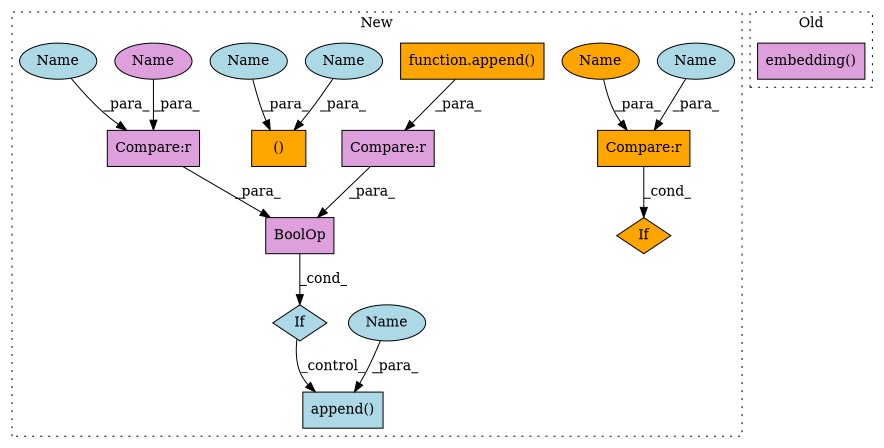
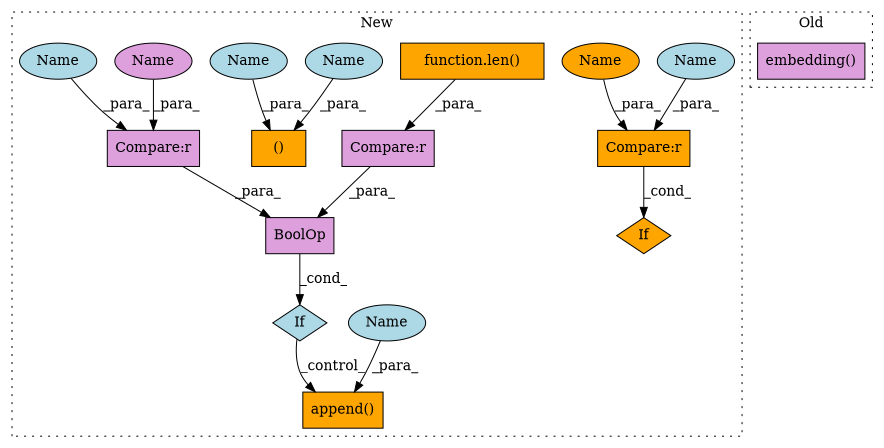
node "function.append()": label "function.append()" -> "function.len()"
node "append()": fillcolor lightblue -> orange
